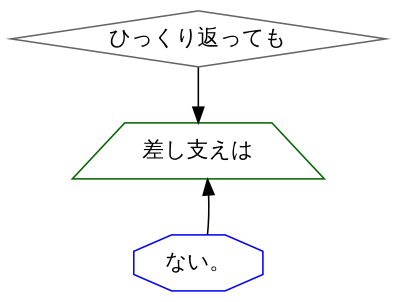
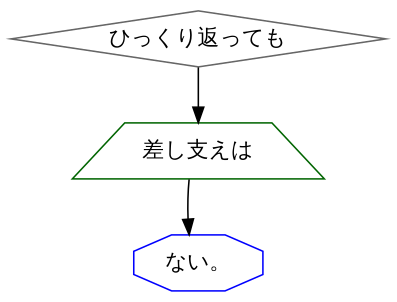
edge "ない。" -> "差し支えは": reversed
